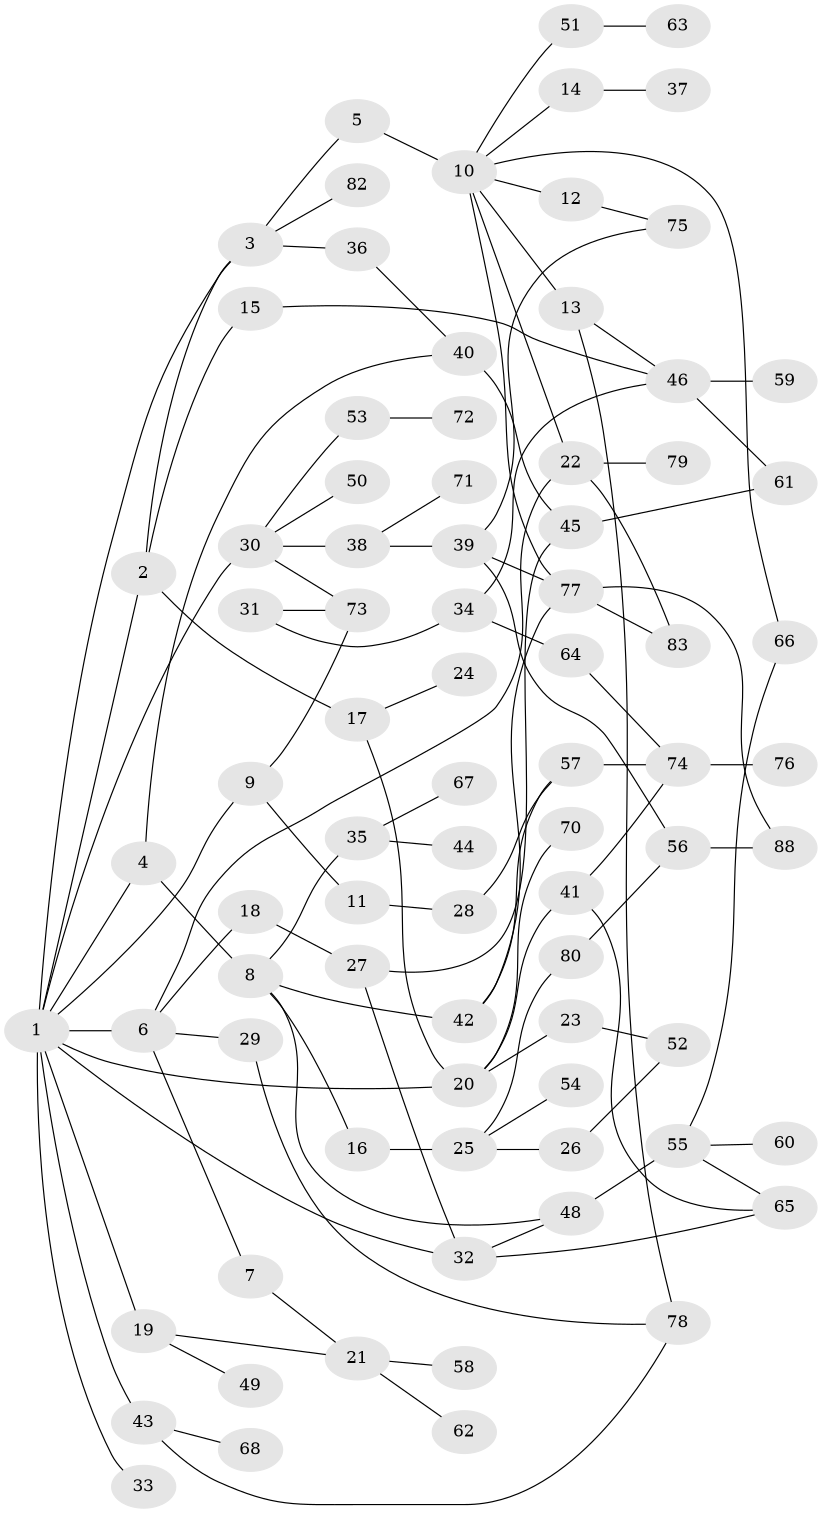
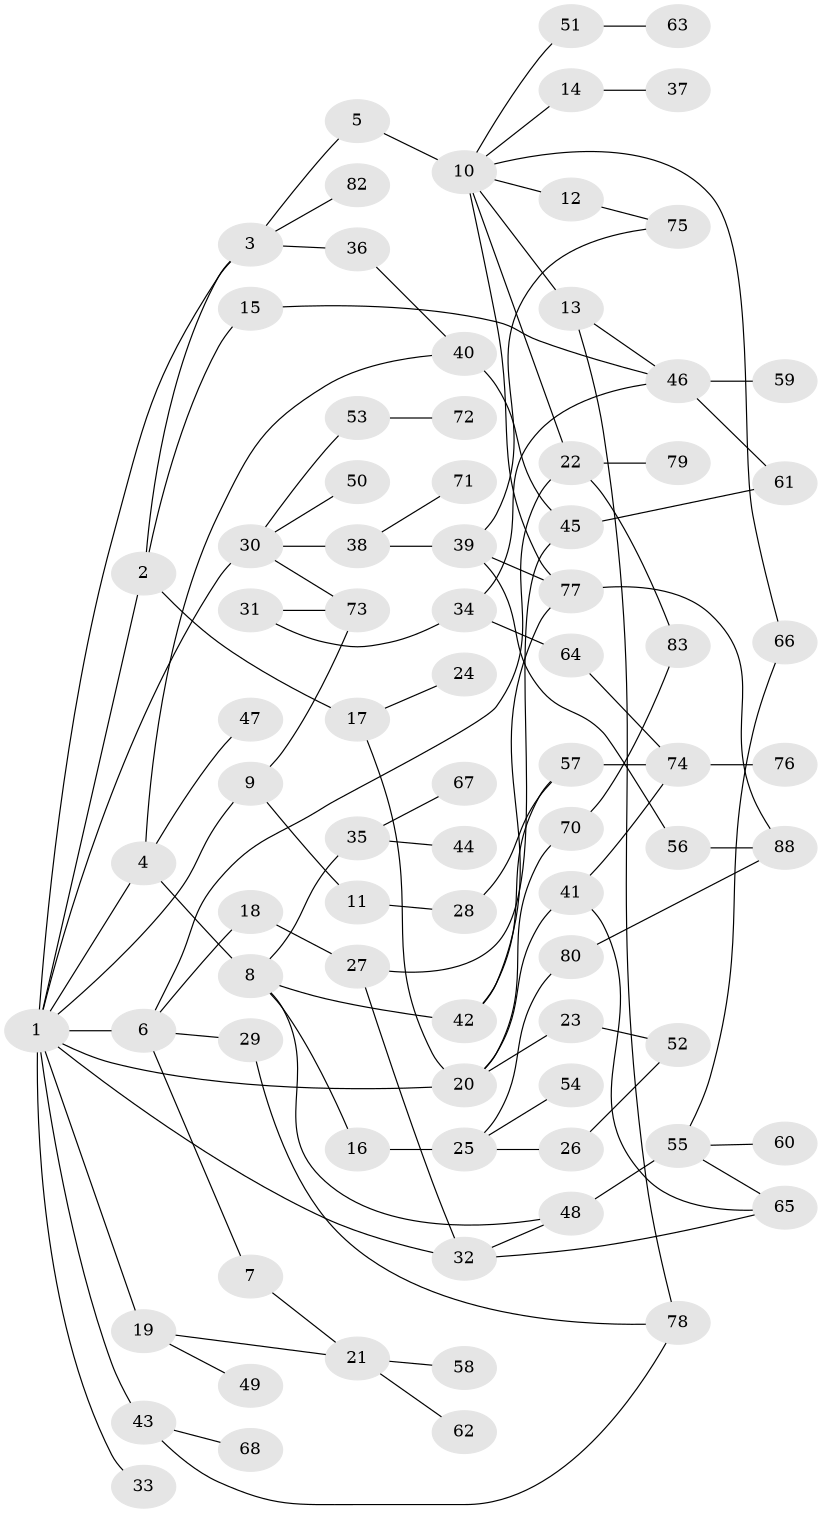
edge "77" -- "83": now "70" -- "83"
node "47": added
edge "56" -- "80": now "88" -- "80"
